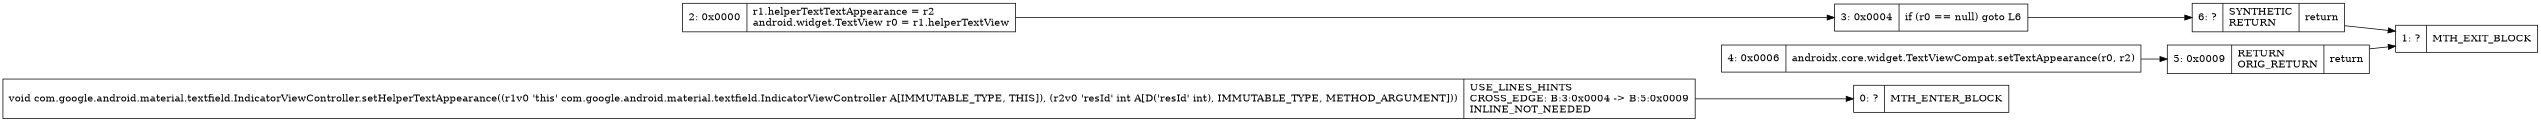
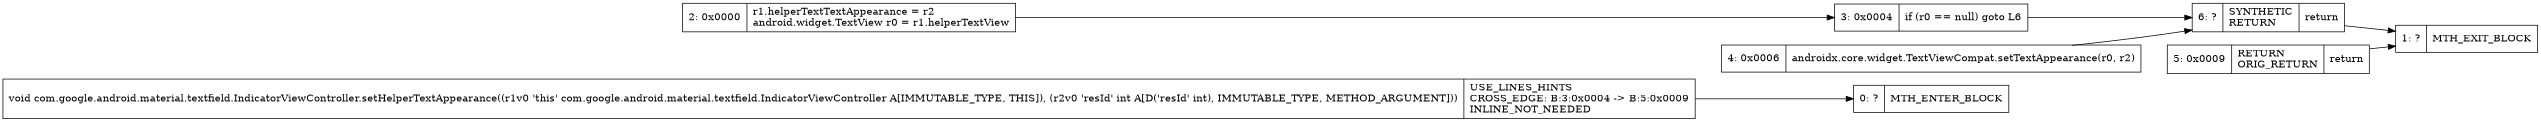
edge "4: 0x0006" -> "5: 0x0009": now "4: 0x0006" -> "6: ?"
